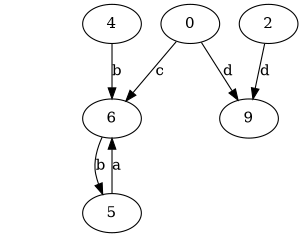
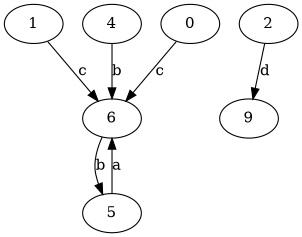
node "1": added
edge "0" -> "9": removed, label "d"
